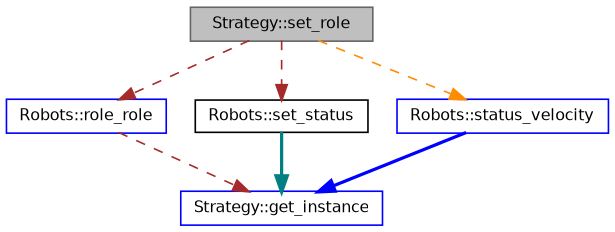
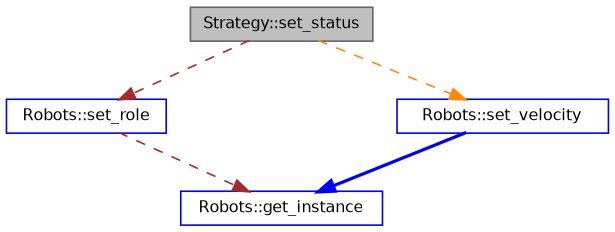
node "Strategy::set_role": label "Strategy::set_role" -> "Strategy::set_status"
node "Robots::role_role": label "Robots::role_role" -> "Robots::set_role"
node "Robots::set_status": removed
node "Robots::status_velocity": label "Robots::status_velocity" -> "Robots::set_velocity"
node "Strategy::get_instance": label "Strategy::get_instance" -> "Robots::get_instance"
